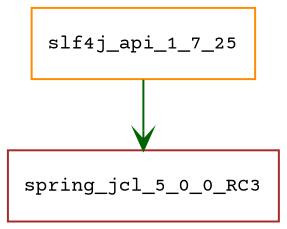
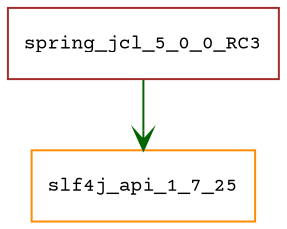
edge "slf4j_api_1_7_25" -> "spring_jcl_5_0_0_RC3": reversed
